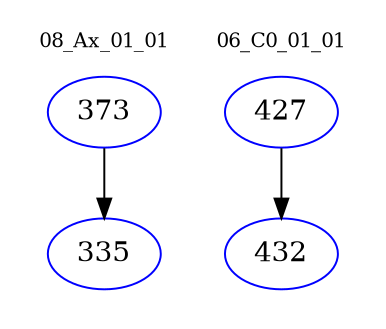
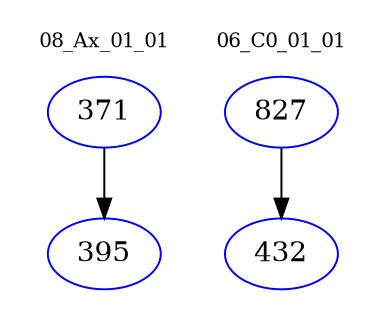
node "373": label "373" -> "371"
node "427": label "427" -> "827"
node "335": label "335" -> "395"
